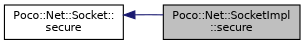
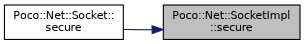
edge "Poco::Net::SocketImpl ::secure" -> "Poco::Net::Socket:: secure": reversed
